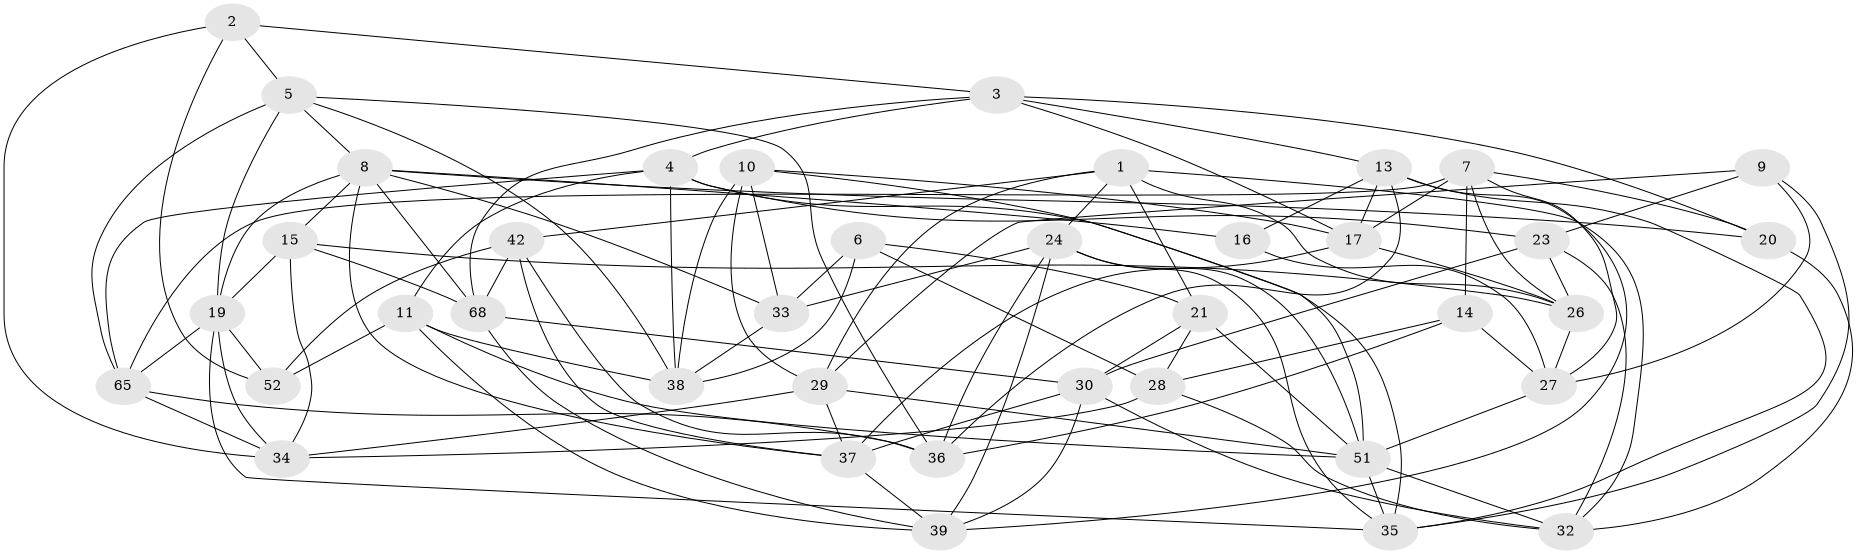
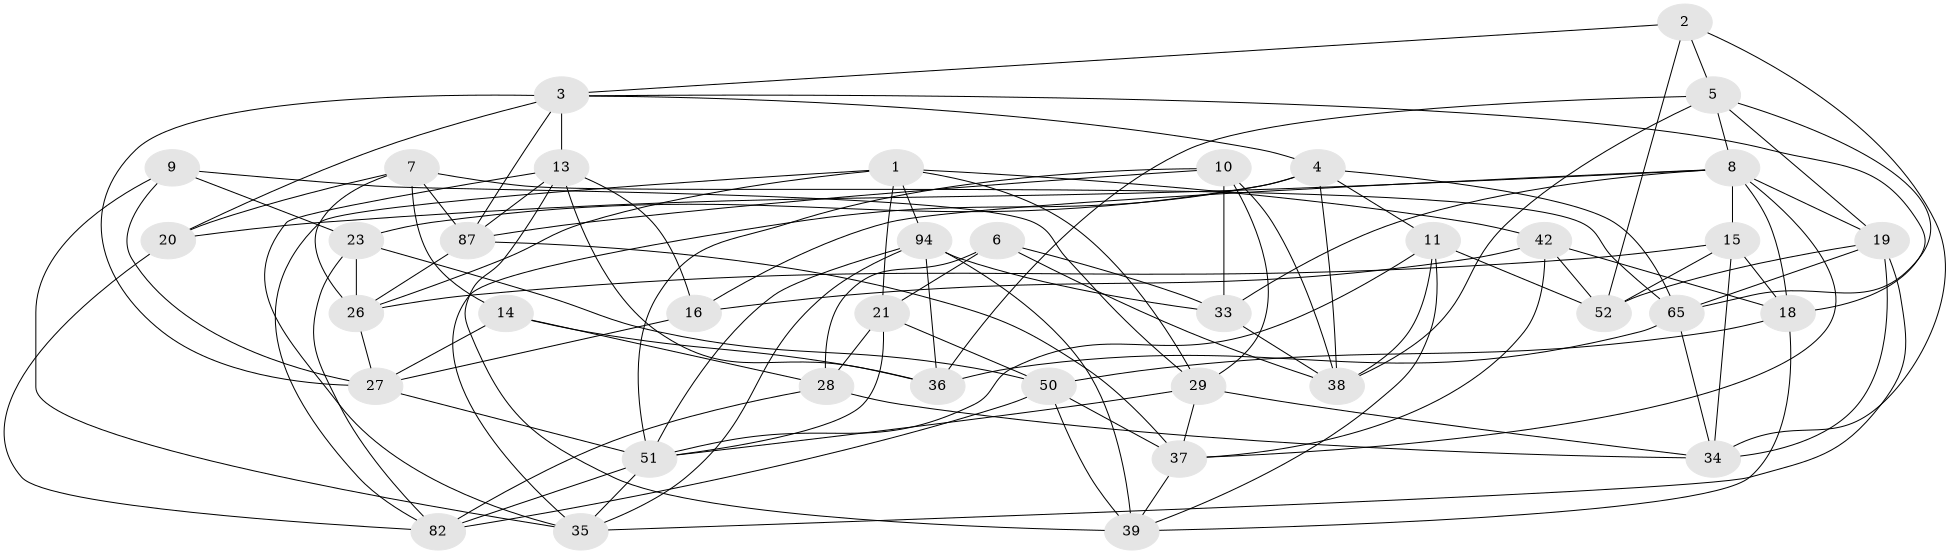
node "24": label "24" -> "94"
node "17": label "17" -> "87"
edge "7" -- "27": now "3" -- "27"
edge "15" -- "19": now "15" -- "52"
node "68": label "68" -> "18"
node "30": label "30" -> "50"
edge "42" -- "36": now "42" -- "16"
node "32": label "32" -> "82"
